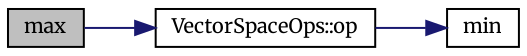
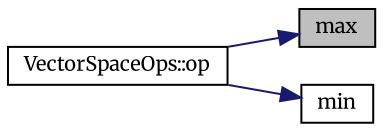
edge "max" -> "VectorSpaceOps::op": reversed
